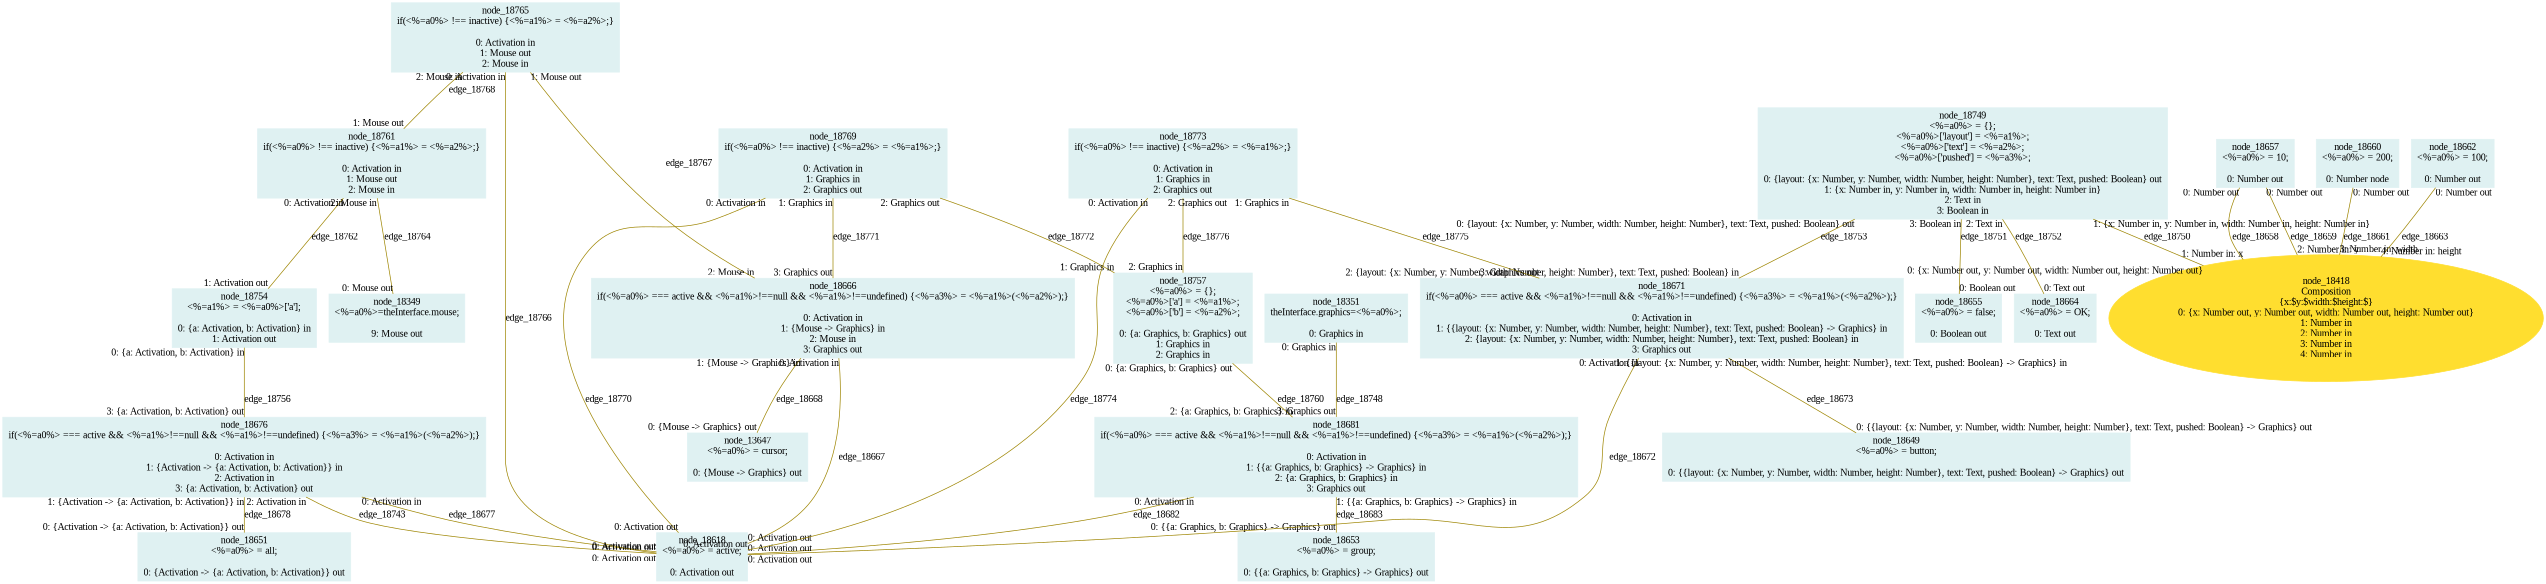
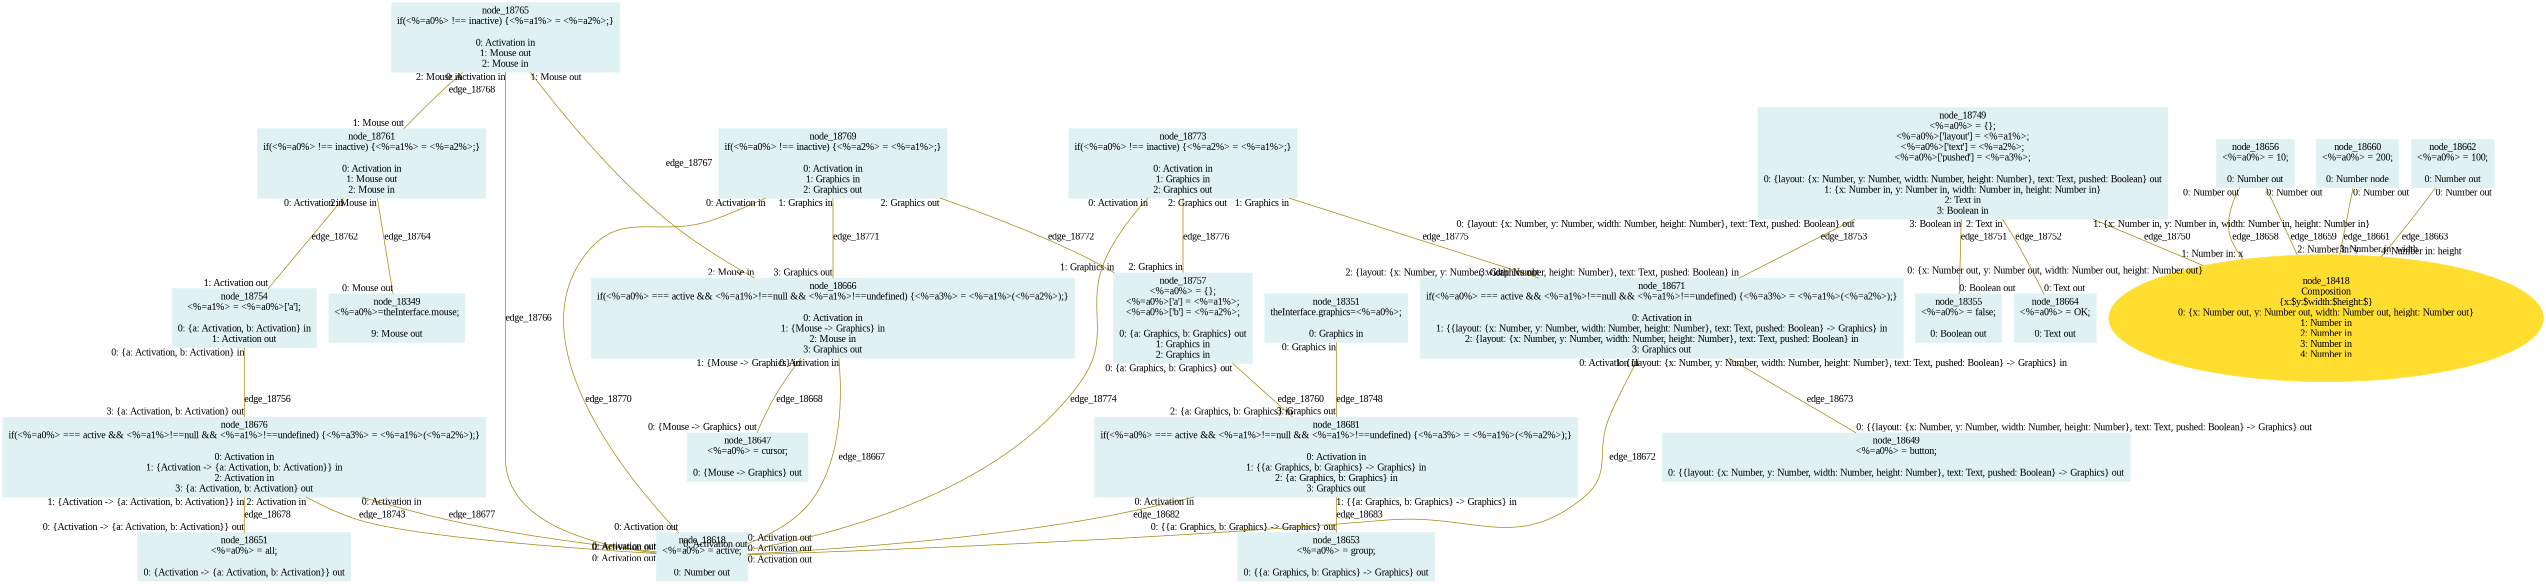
node "node_18657 <%=a0%> = 10; 0: Number out": label "node_18657 <%=a0%> = 10; 0: Number out" -> "node_18656 <%=a0%> = 10; 0: Number out"
node "node_18655 <%=a0%> = false; 0: Boolean out": label "node_18655 <%=a0%> = false; 0: Boolean out" -> "node_18355 <%=a0%> = false; 0: Boolean out"
node "node_13647 <%=a0%> = cursor; 0: {Mouse -> Graphics} out": label "node_13647 <%=a0%> = cursor; 0: {Mouse -> Graphics} out" -> "node_18647 <%=a0%> = cursor; 0: {Mouse -> Graphics} out"
node "node_18618 <%=a0%> = active; 0: Activation out": label "node_18618 <%=a0%> = active; 0: Activation out" -> "node_18618 <%=a0%> = active; 0: Number out"
